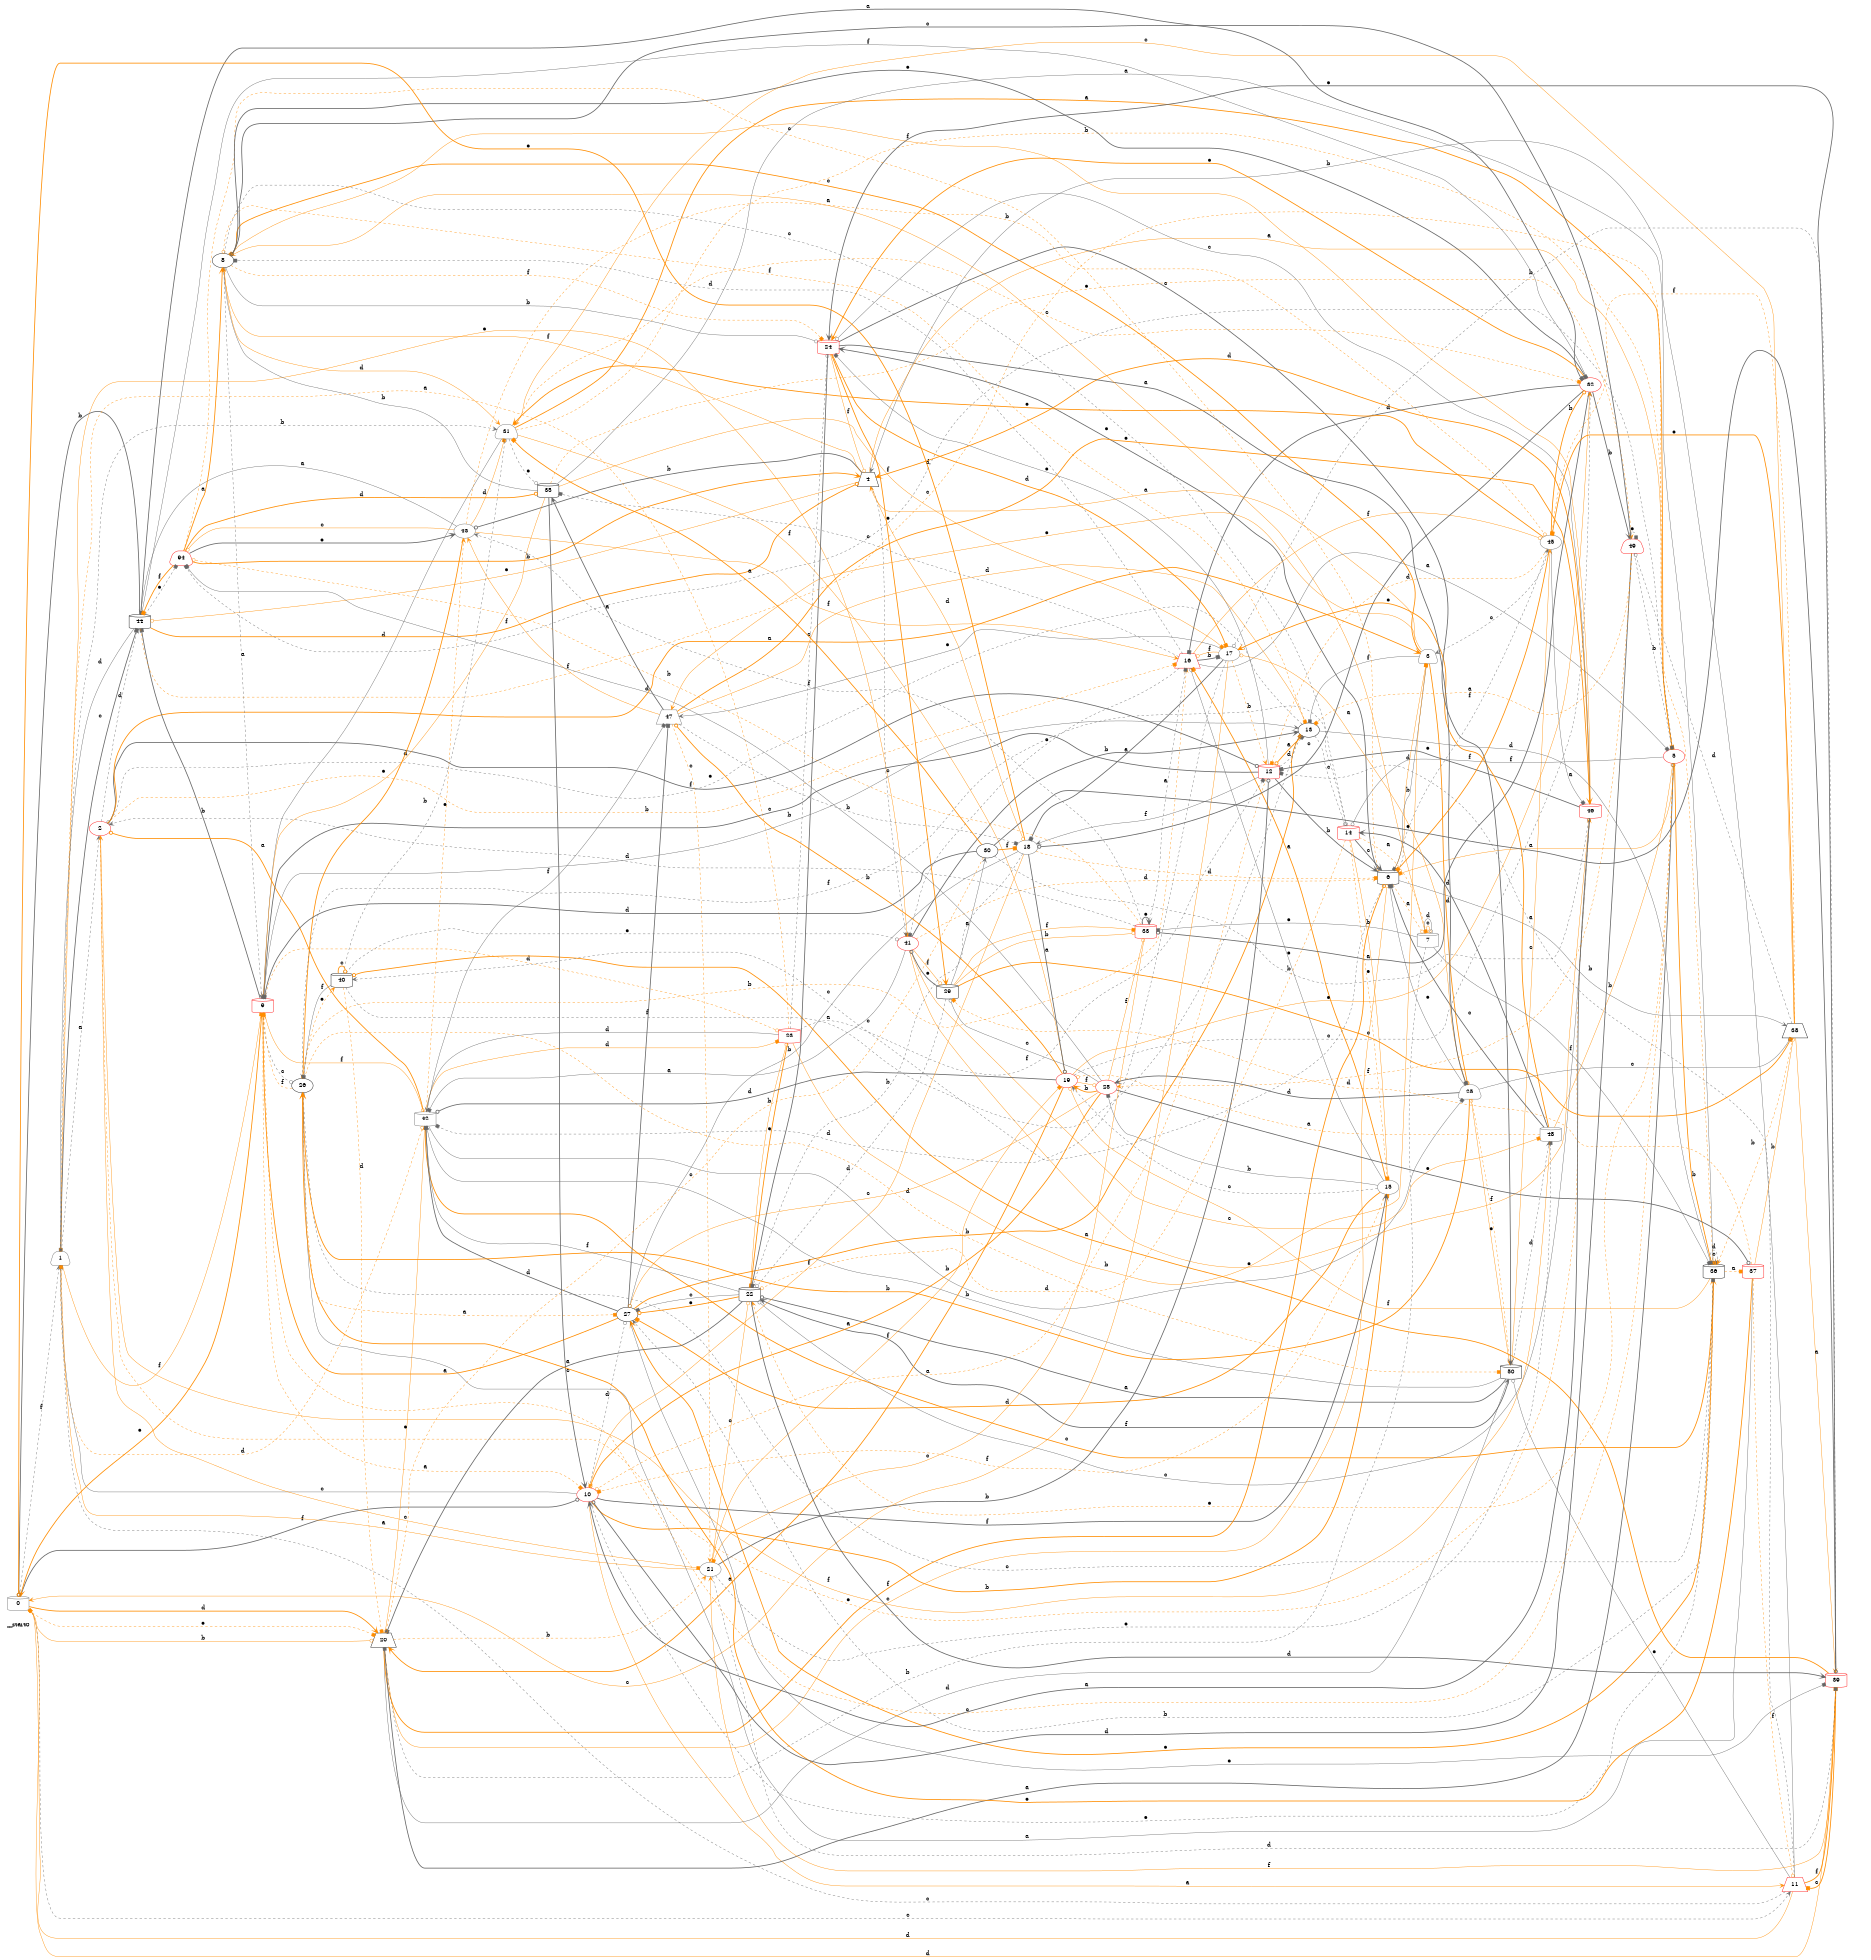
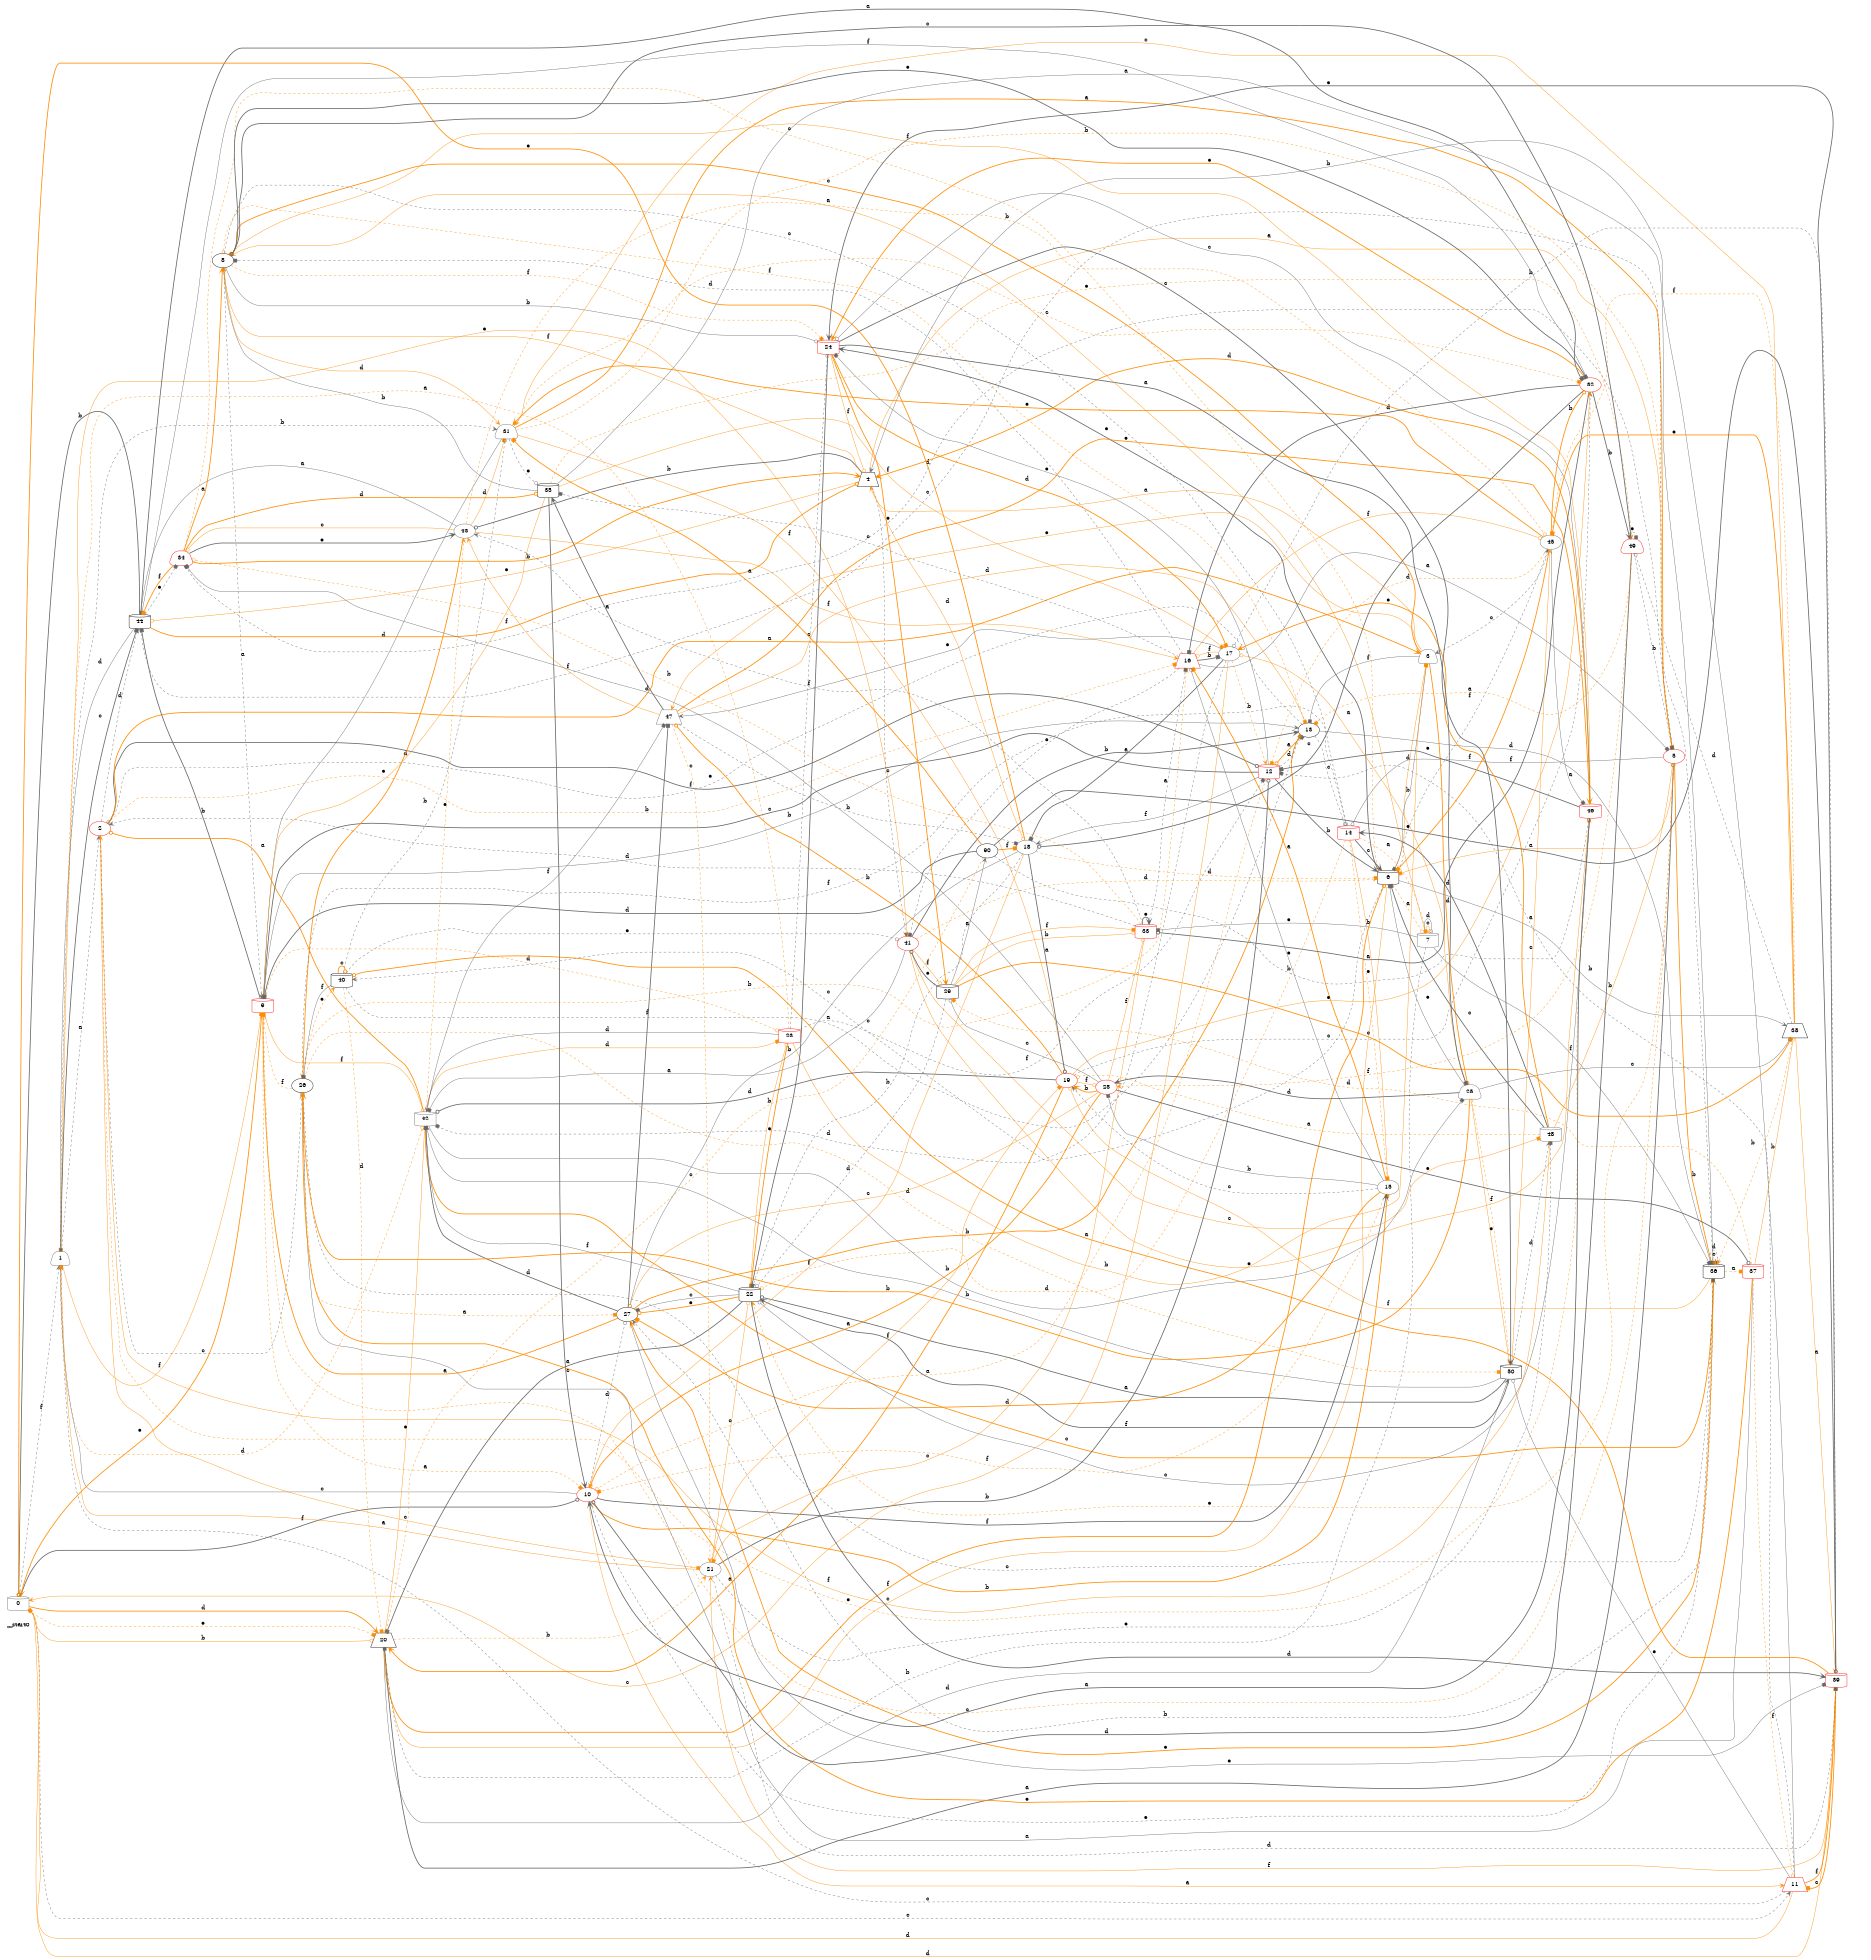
edge "44" -> "36": color darkorange -> gray40
node "94": label "94" -> "34"
node "30": label "30" -> "90"
edge "9" -> "26": now "2" -> "26"
